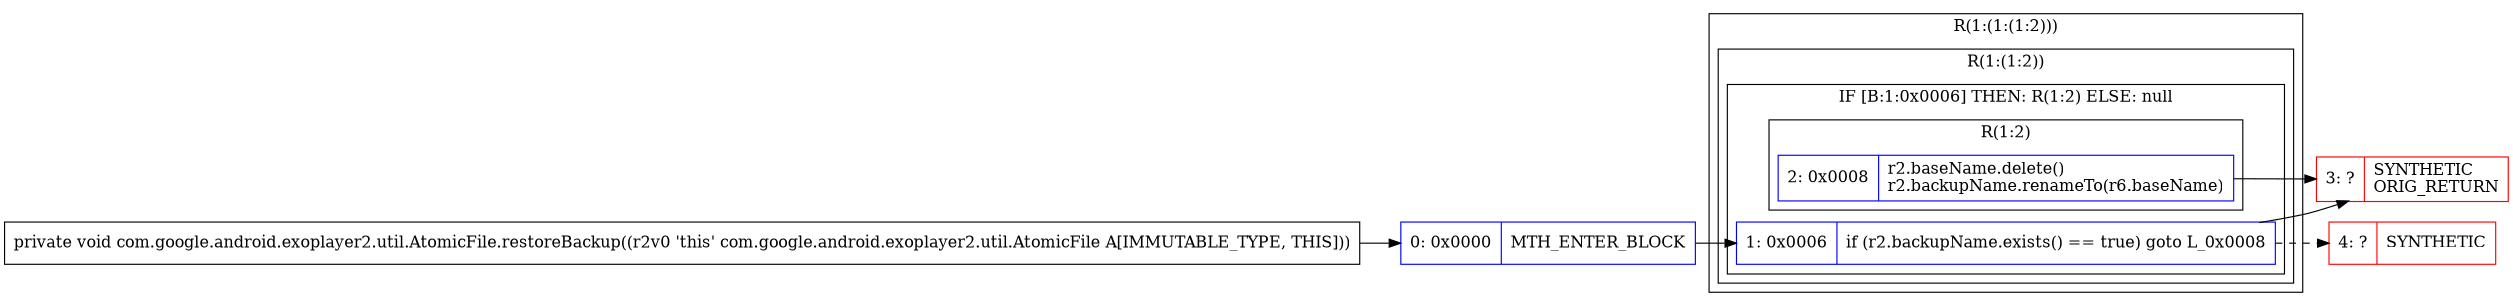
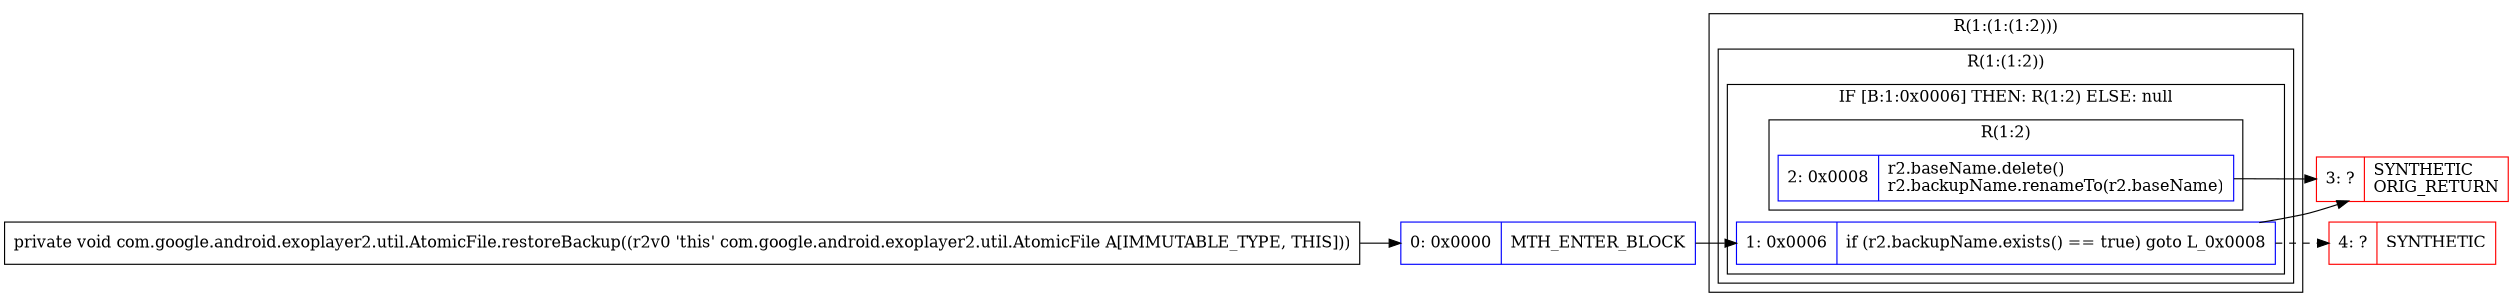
node "2: 0x0008": text "r2.backupName.renameTo(r6.baseName)" -> "r2.backupName.renameTo(r2.baseName)"
